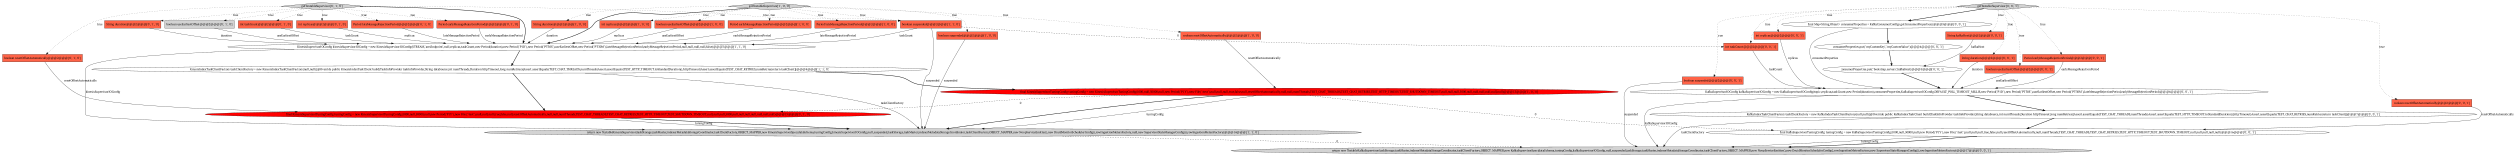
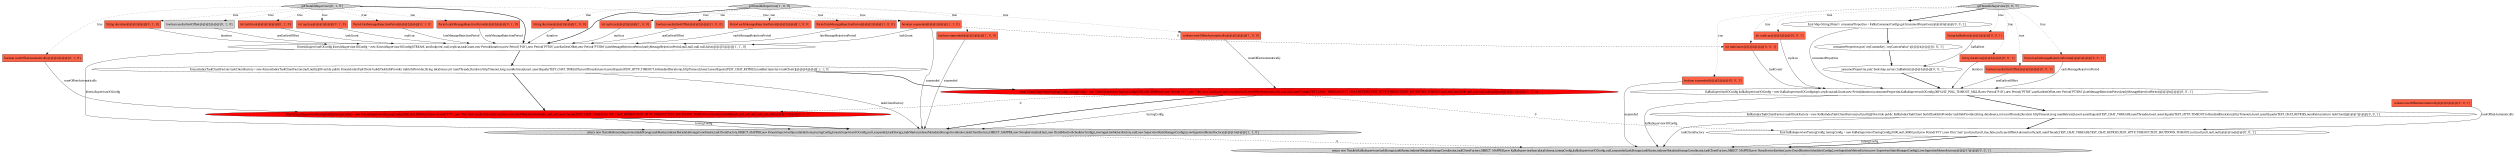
edge "getTestableSupervisor['0', '0', '1']" -> "boolean resetOffsetAutomatically@@@2@@@['0', '0', '1']": removed, label "true"
